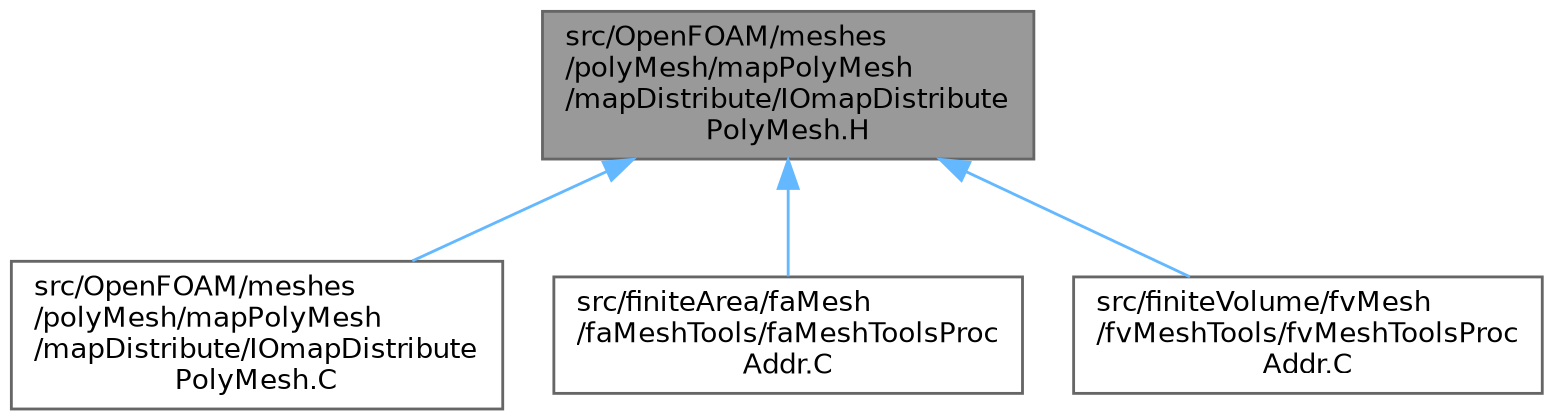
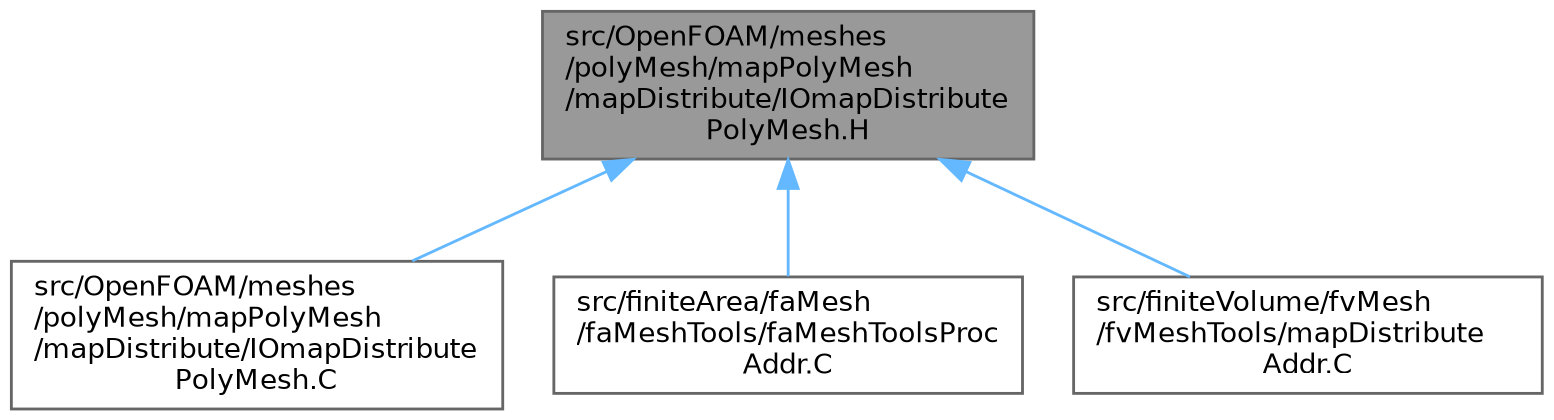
node "src/finiteVolume/fvMesh /fvMeshTools/fvMeshToolsProc Addr.C": label "src/finiteVolume/fvMesh /fvMeshTools/fvMeshToolsProc Addr.C" -> "src/finiteVolume/fvMesh /fvMeshTools/mapDistribute Addr.C"
